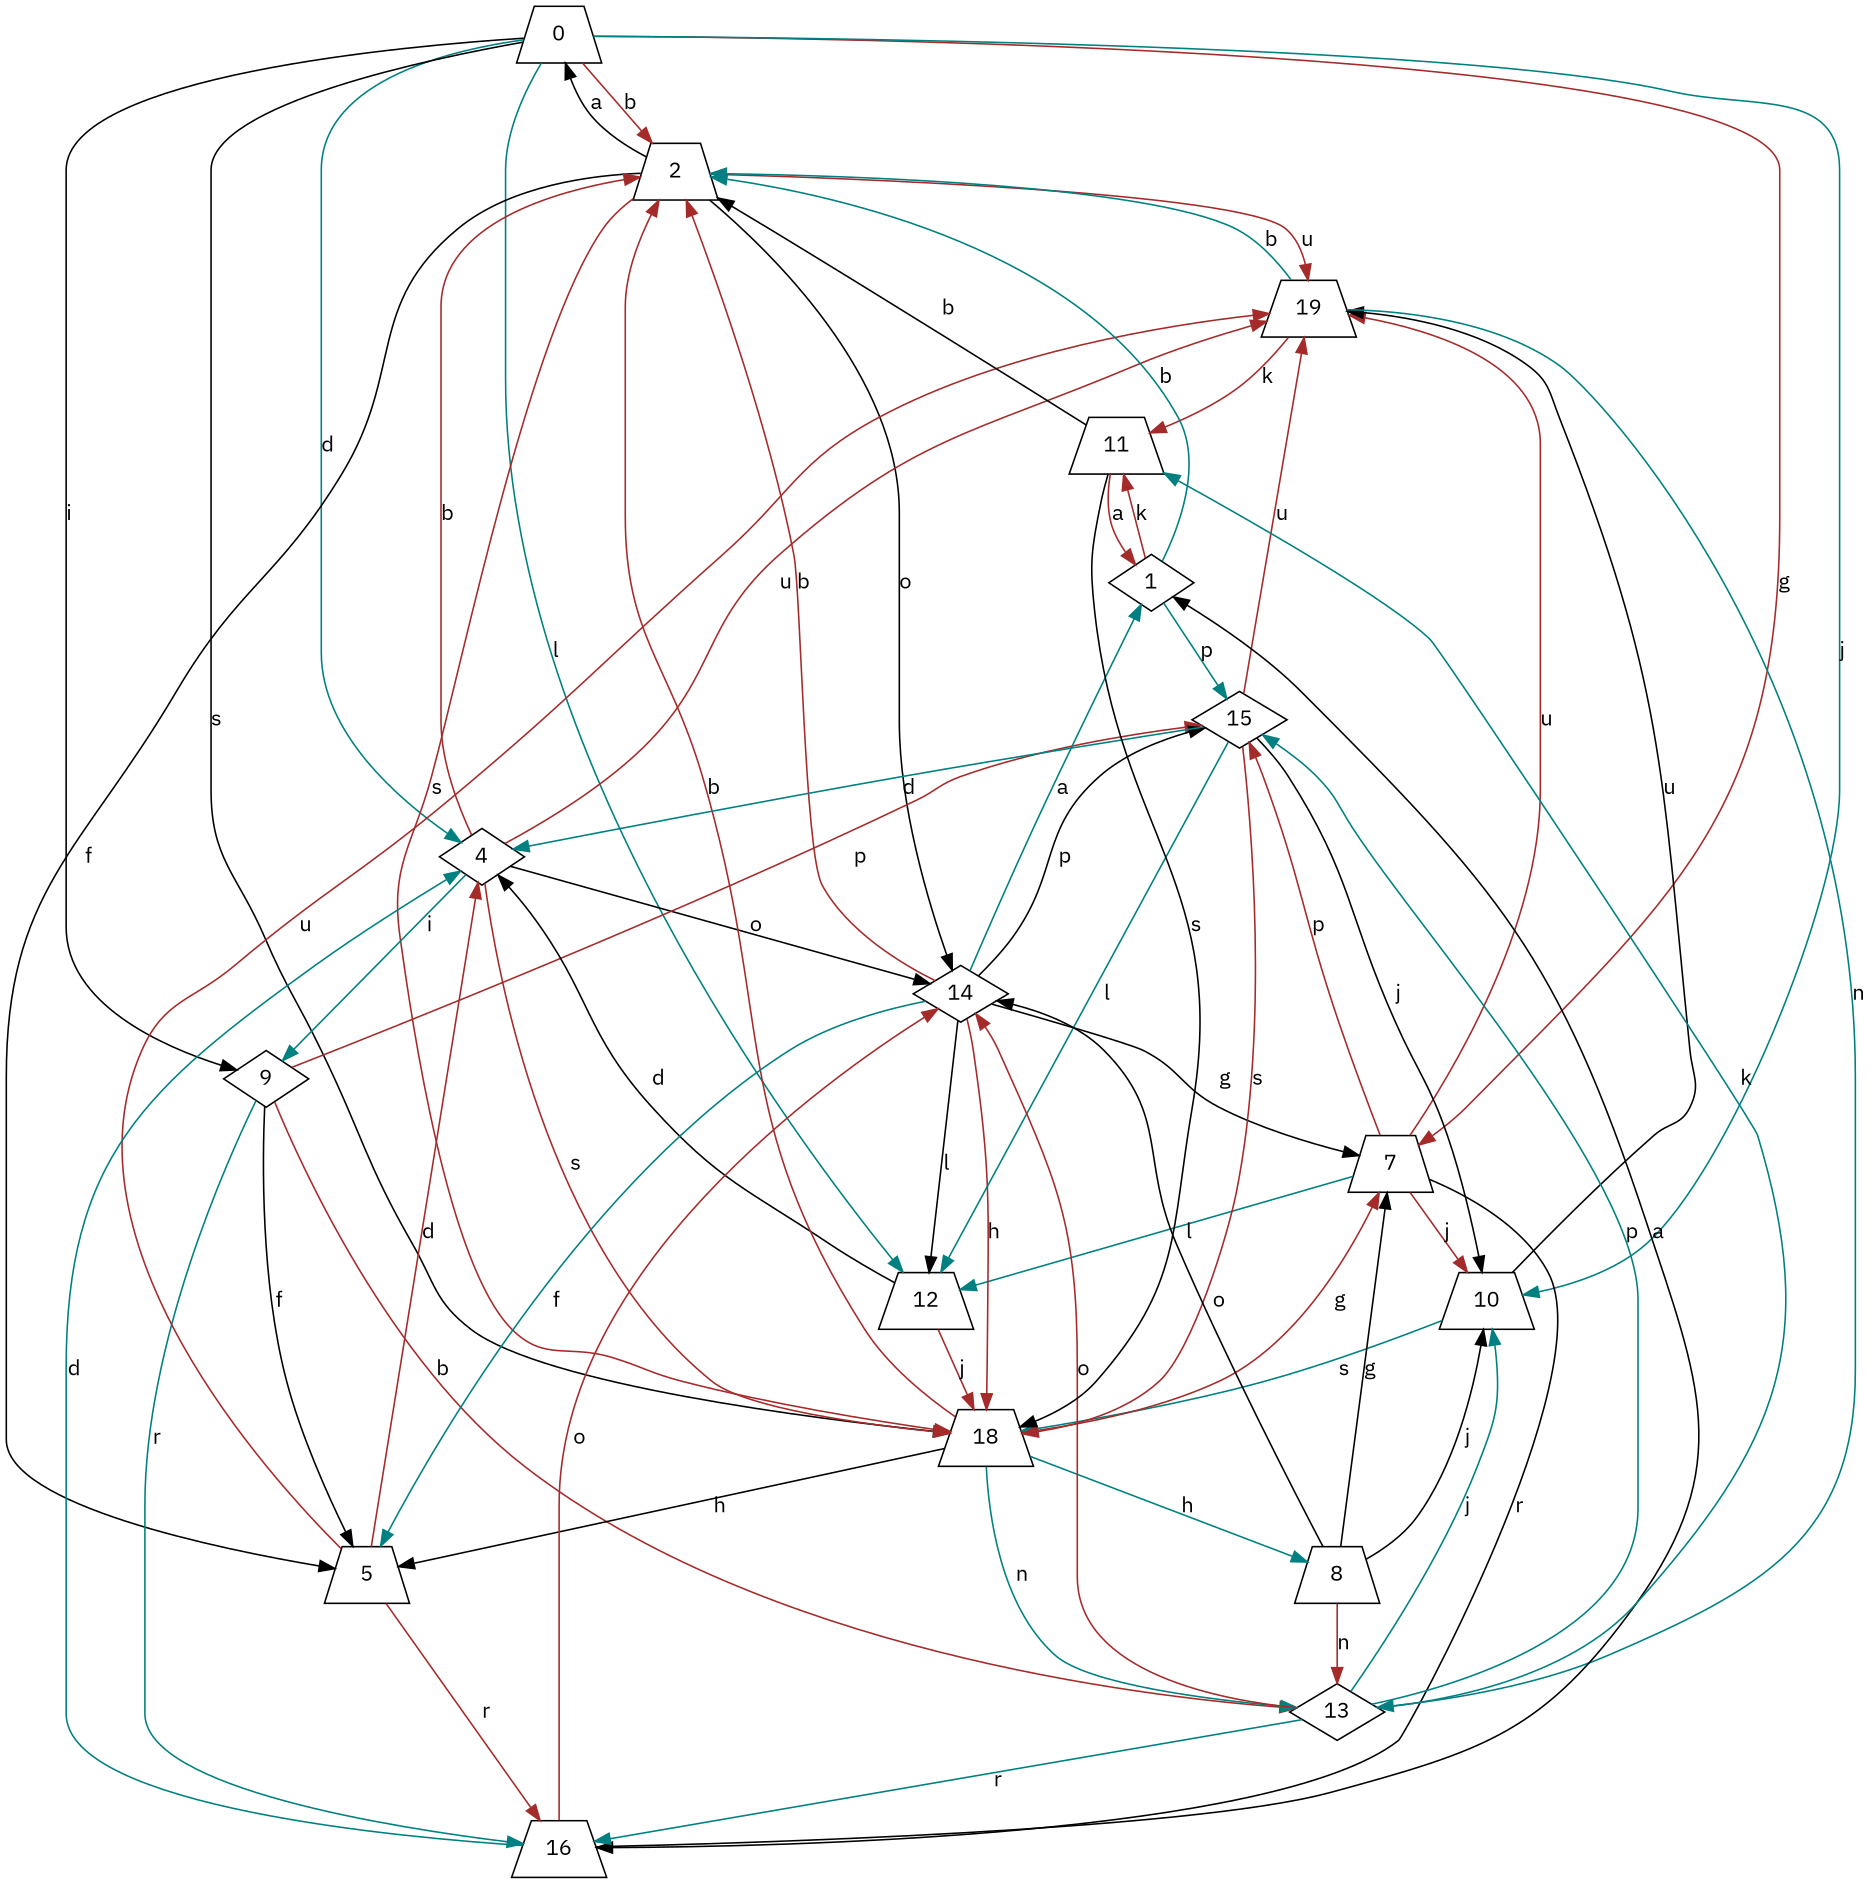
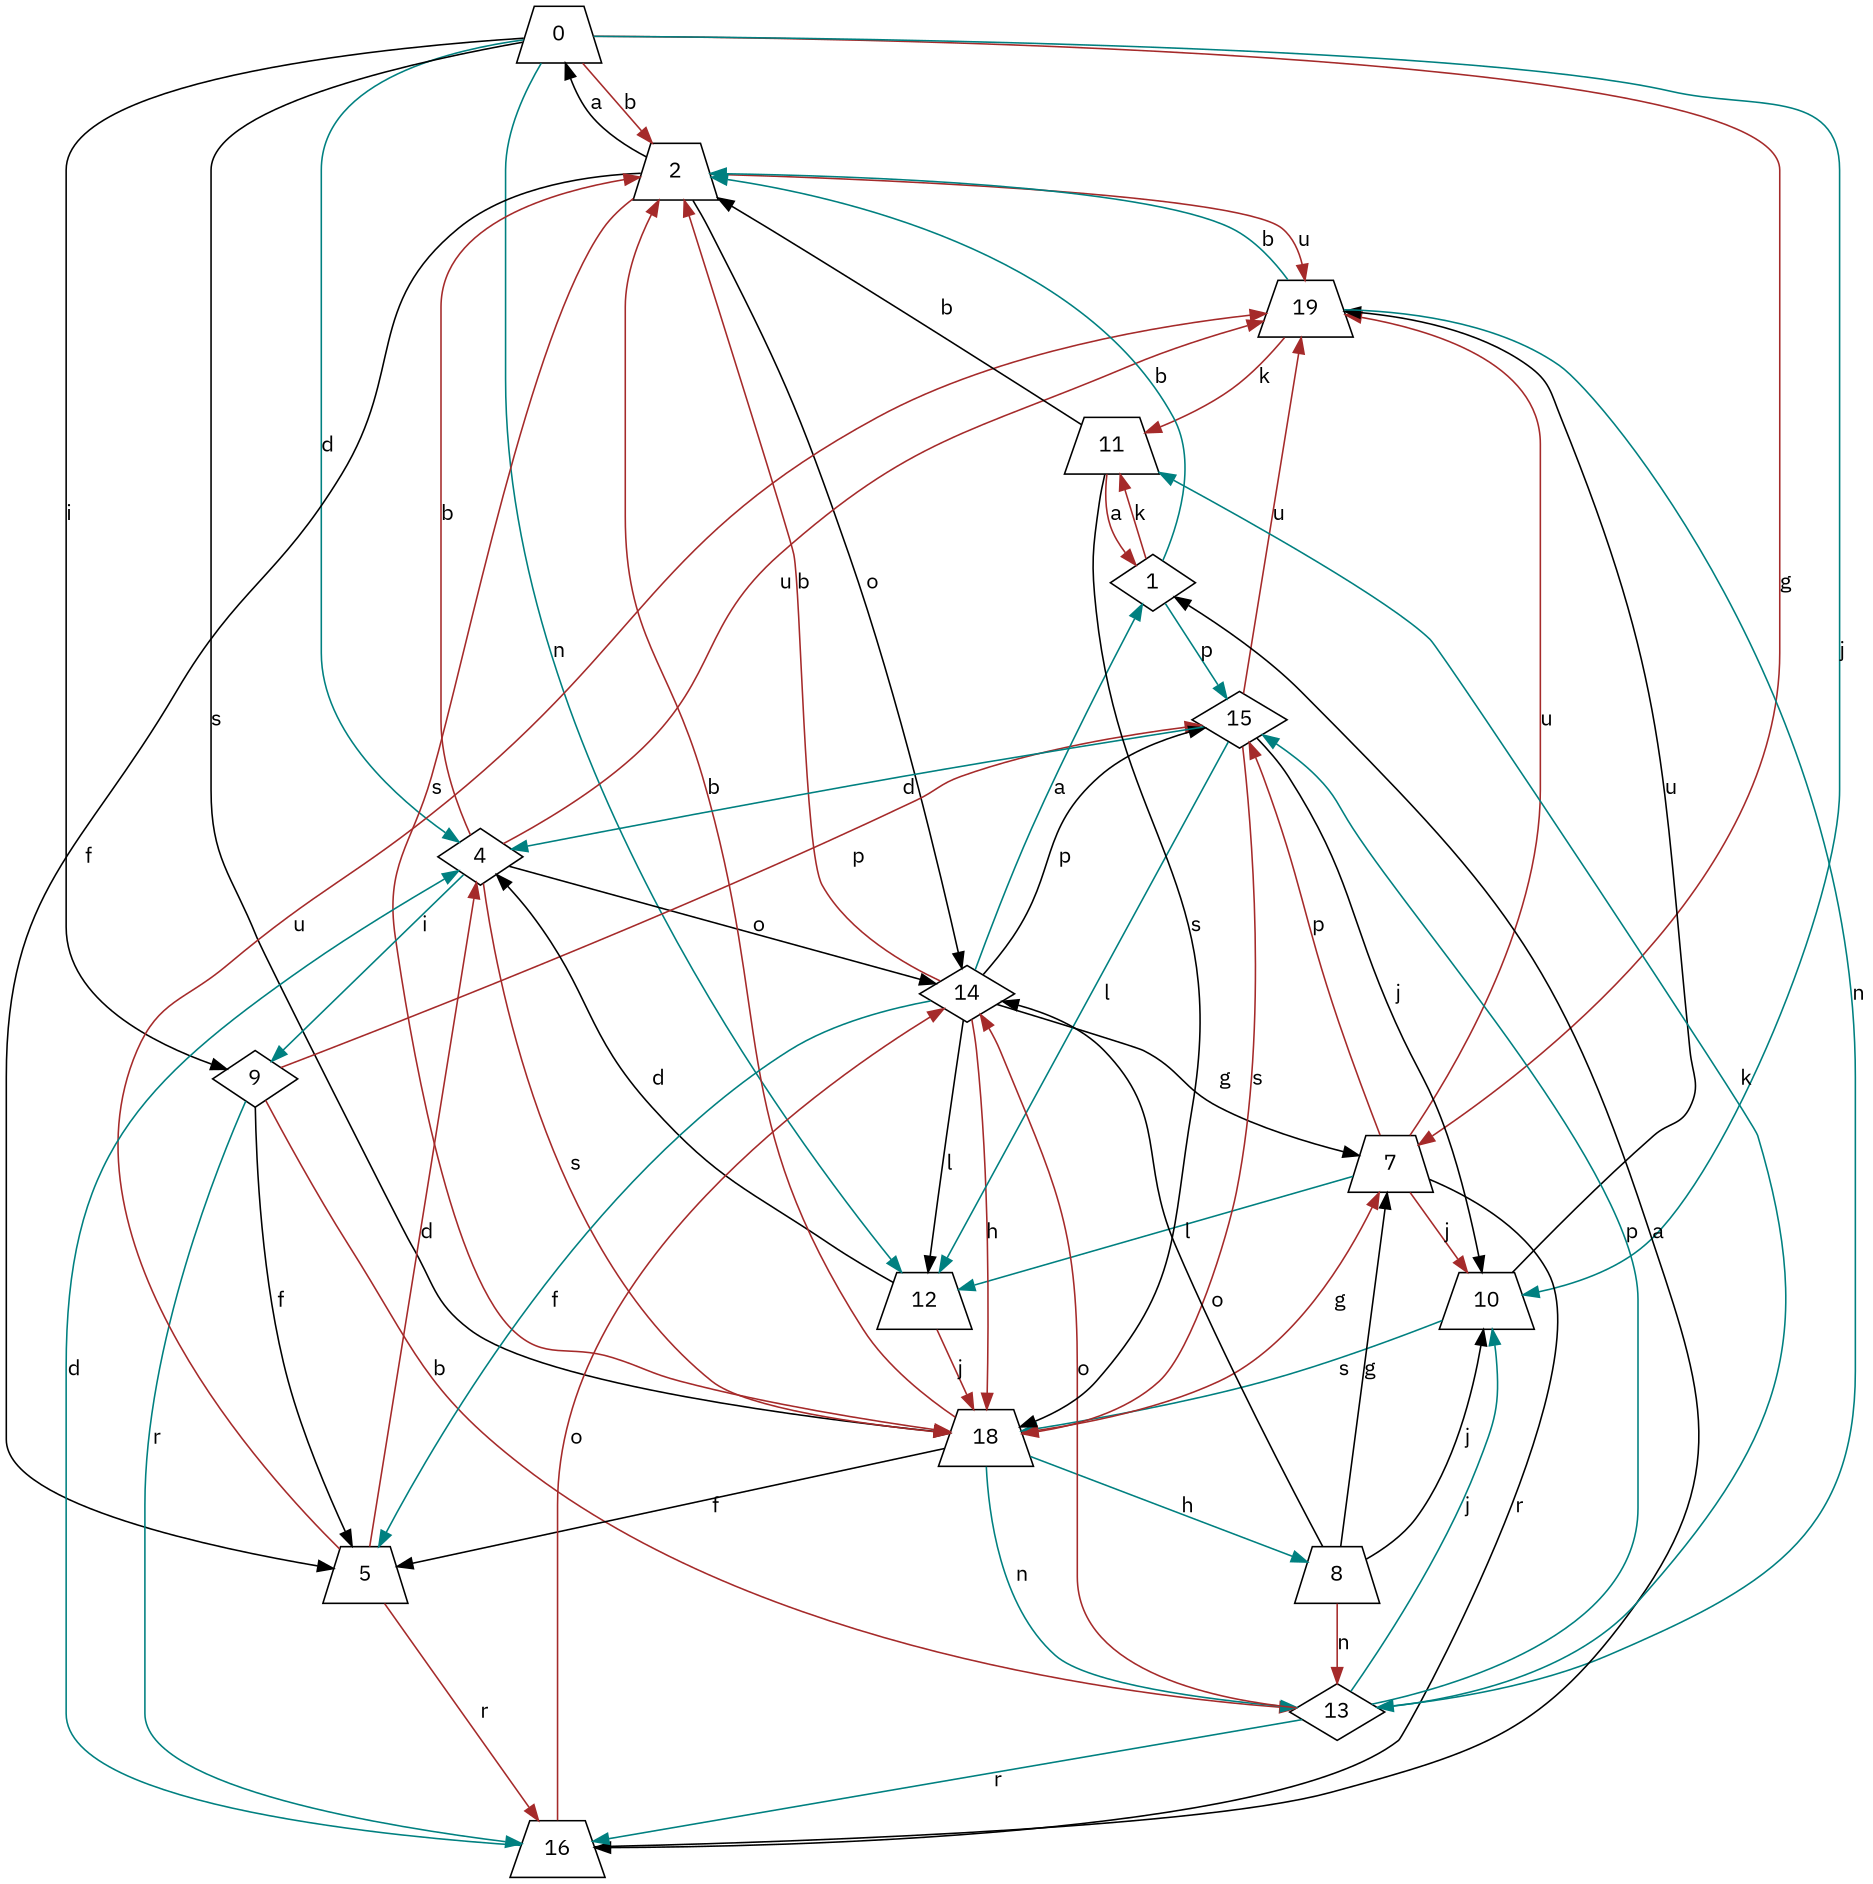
edge "0" -> "12": label "l" -> "n"
edge "18" -> "5": label "h" -> "f"
